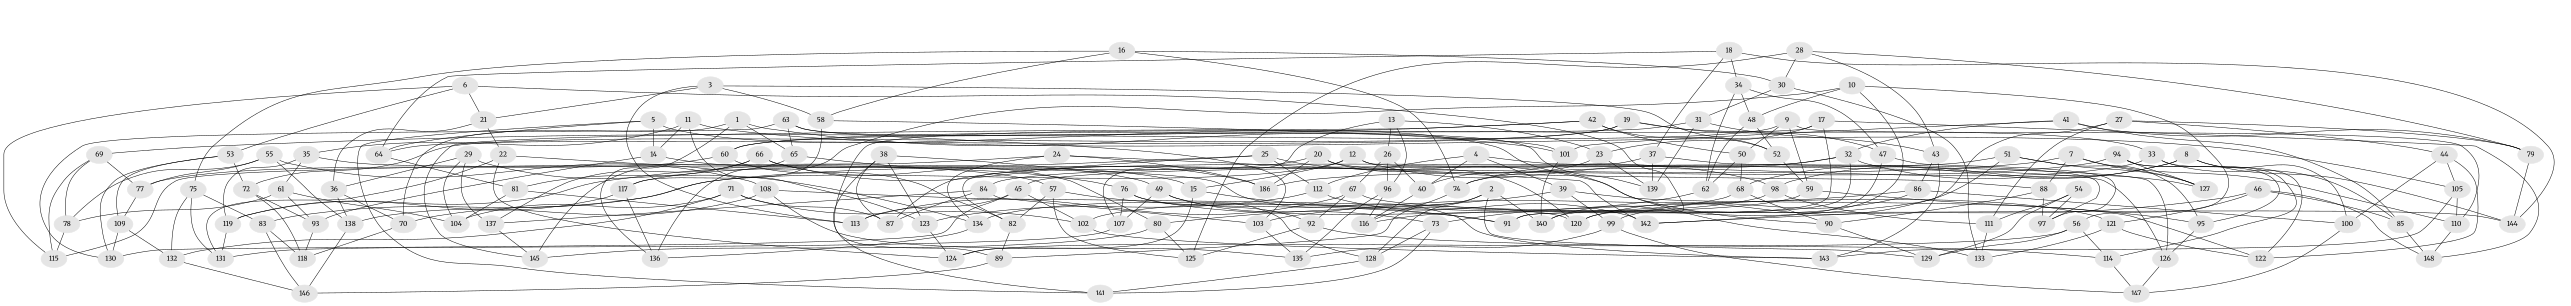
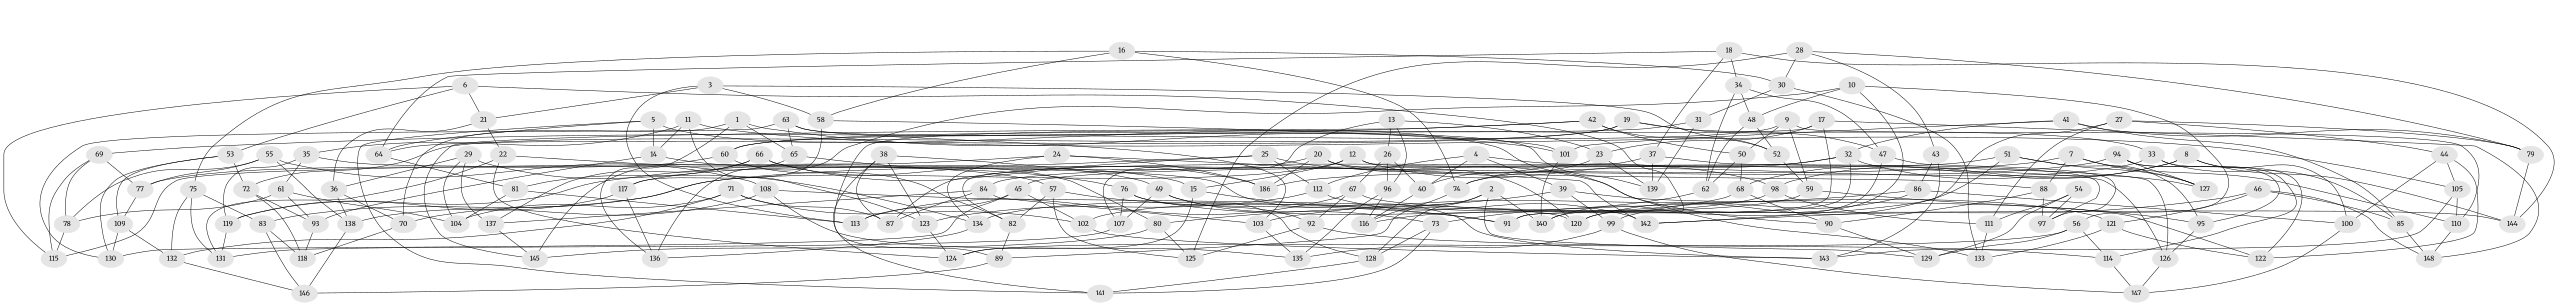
edge "31" -- "43": removed
